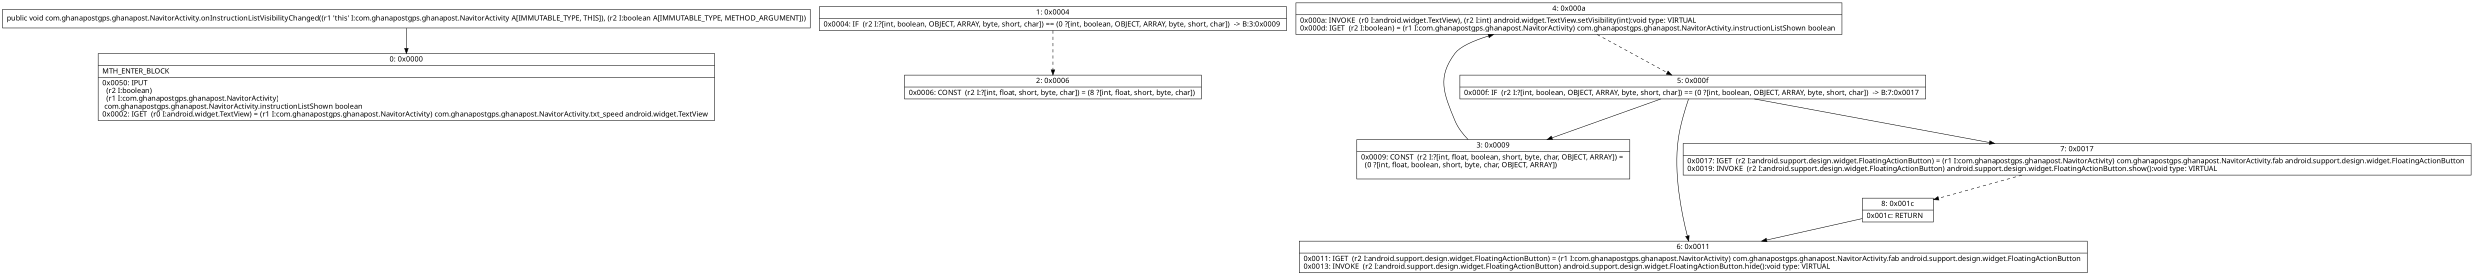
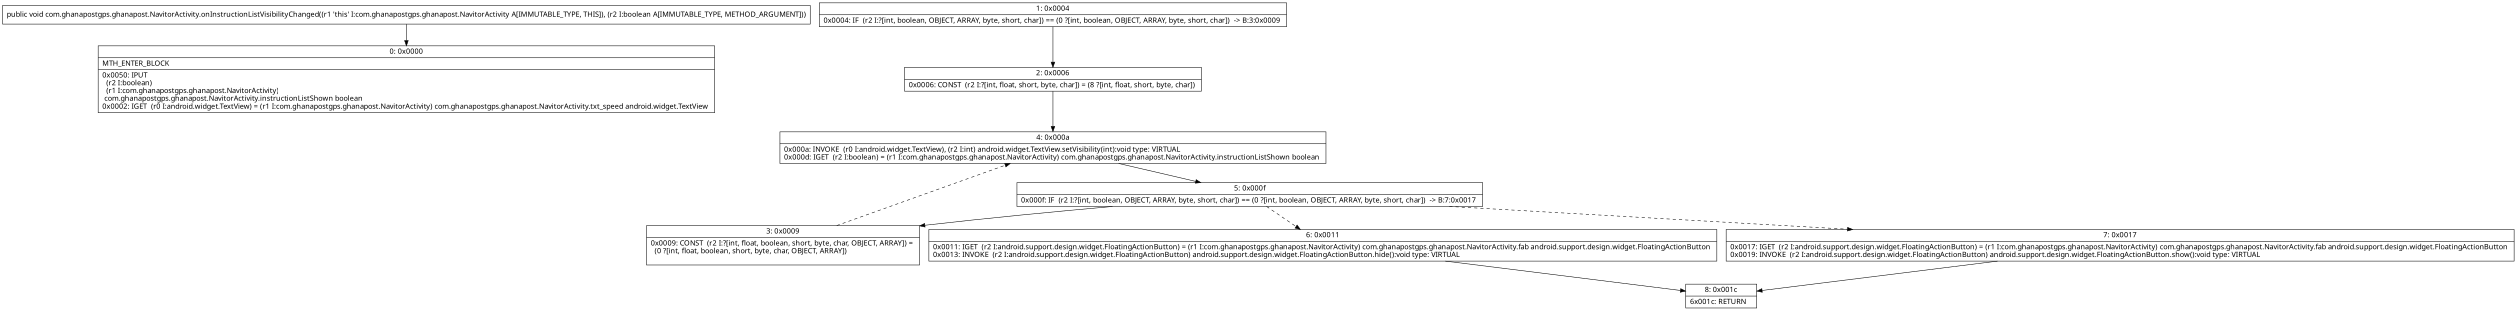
edge "1: 0x0004" -> "2: 0x0006": style dashed -> solid
edge "4: 0x000a" -> "5: 0x000f": style dashed -> solid
edge "3: 0x0009" -> "4: 0x000a": style solid -> dashed
edge "2: 0x0006" -> "4: 0x000a": added
edge "5: 0x000f" -> "7: 0x0017": style solid -> dashed
edge "5: 0x000f" -> "6: 0x0011": style solid -> dashed
edge "7: 0x0017" -> "8: 0x001c": style dashed -> solid
node "8: 0x001c": text "0x001c: RETURN" -> "6x001c: RETURN"
edge "8: 0x001c" -> "6: 0x0011": reversed
